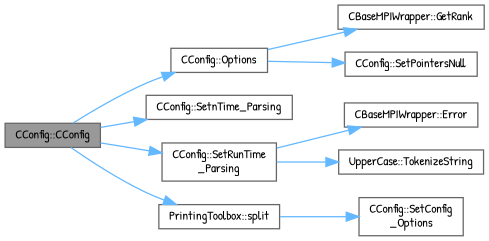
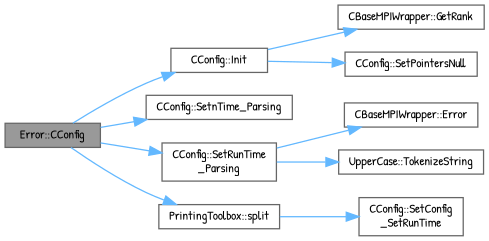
node "CConfig::Options": label "CConfig::Options" -> "CConfig::Init"
node "CConfig::CConfig": label "CConfig::CConfig" -> "Error::CConfig"
node "CConfig::SetConfig _Options": label "CConfig::SetConfig _Options" -> "CConfig::SetConfig _SetRunTime"
